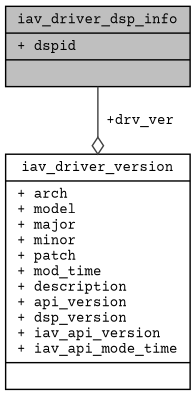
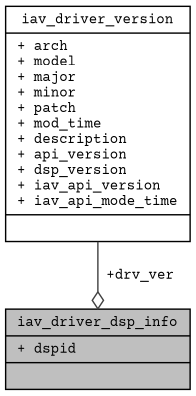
edge "iav_driver_dsp_info" -> "iav_driver_version": reversed
